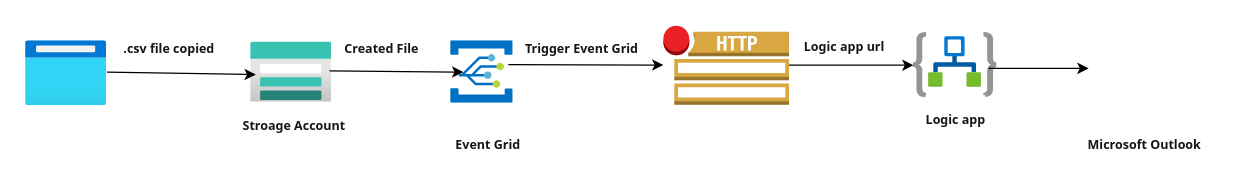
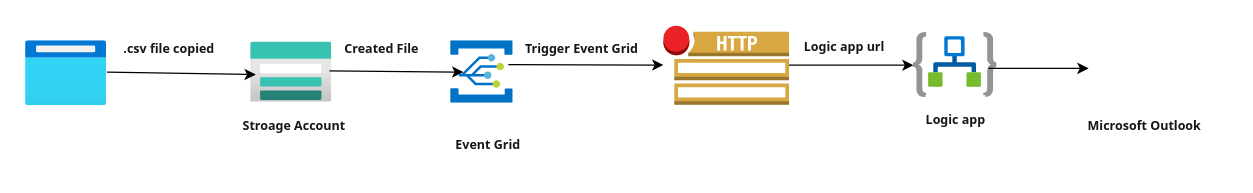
node "Microsoft Outlook": moved (1144, 152) -> (1144, 133)
